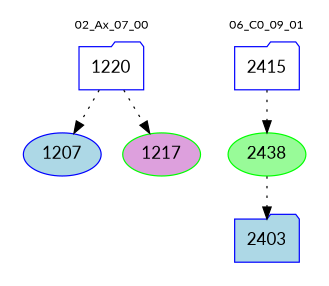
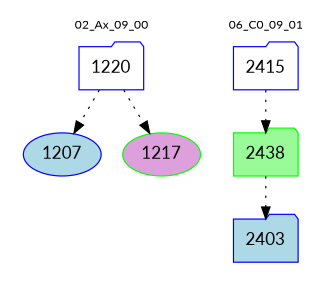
cluster "02_Ax_07_00": label "02_Ax_07_00" -> "02_Ax_09_00"
node "2438": shape ellipse -> folder
